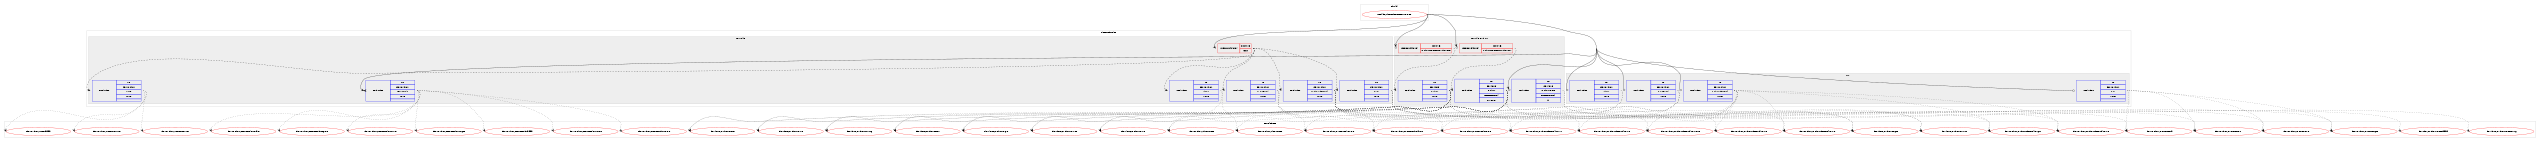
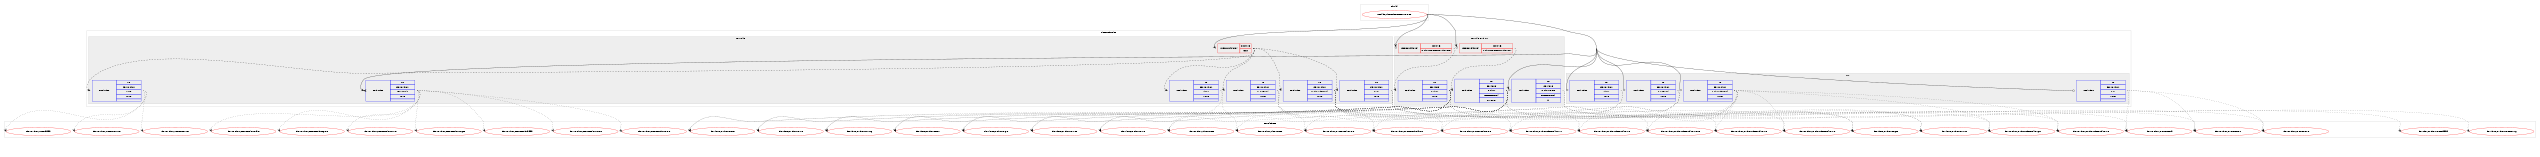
node "dev-python/pytz-2016.3": removed
